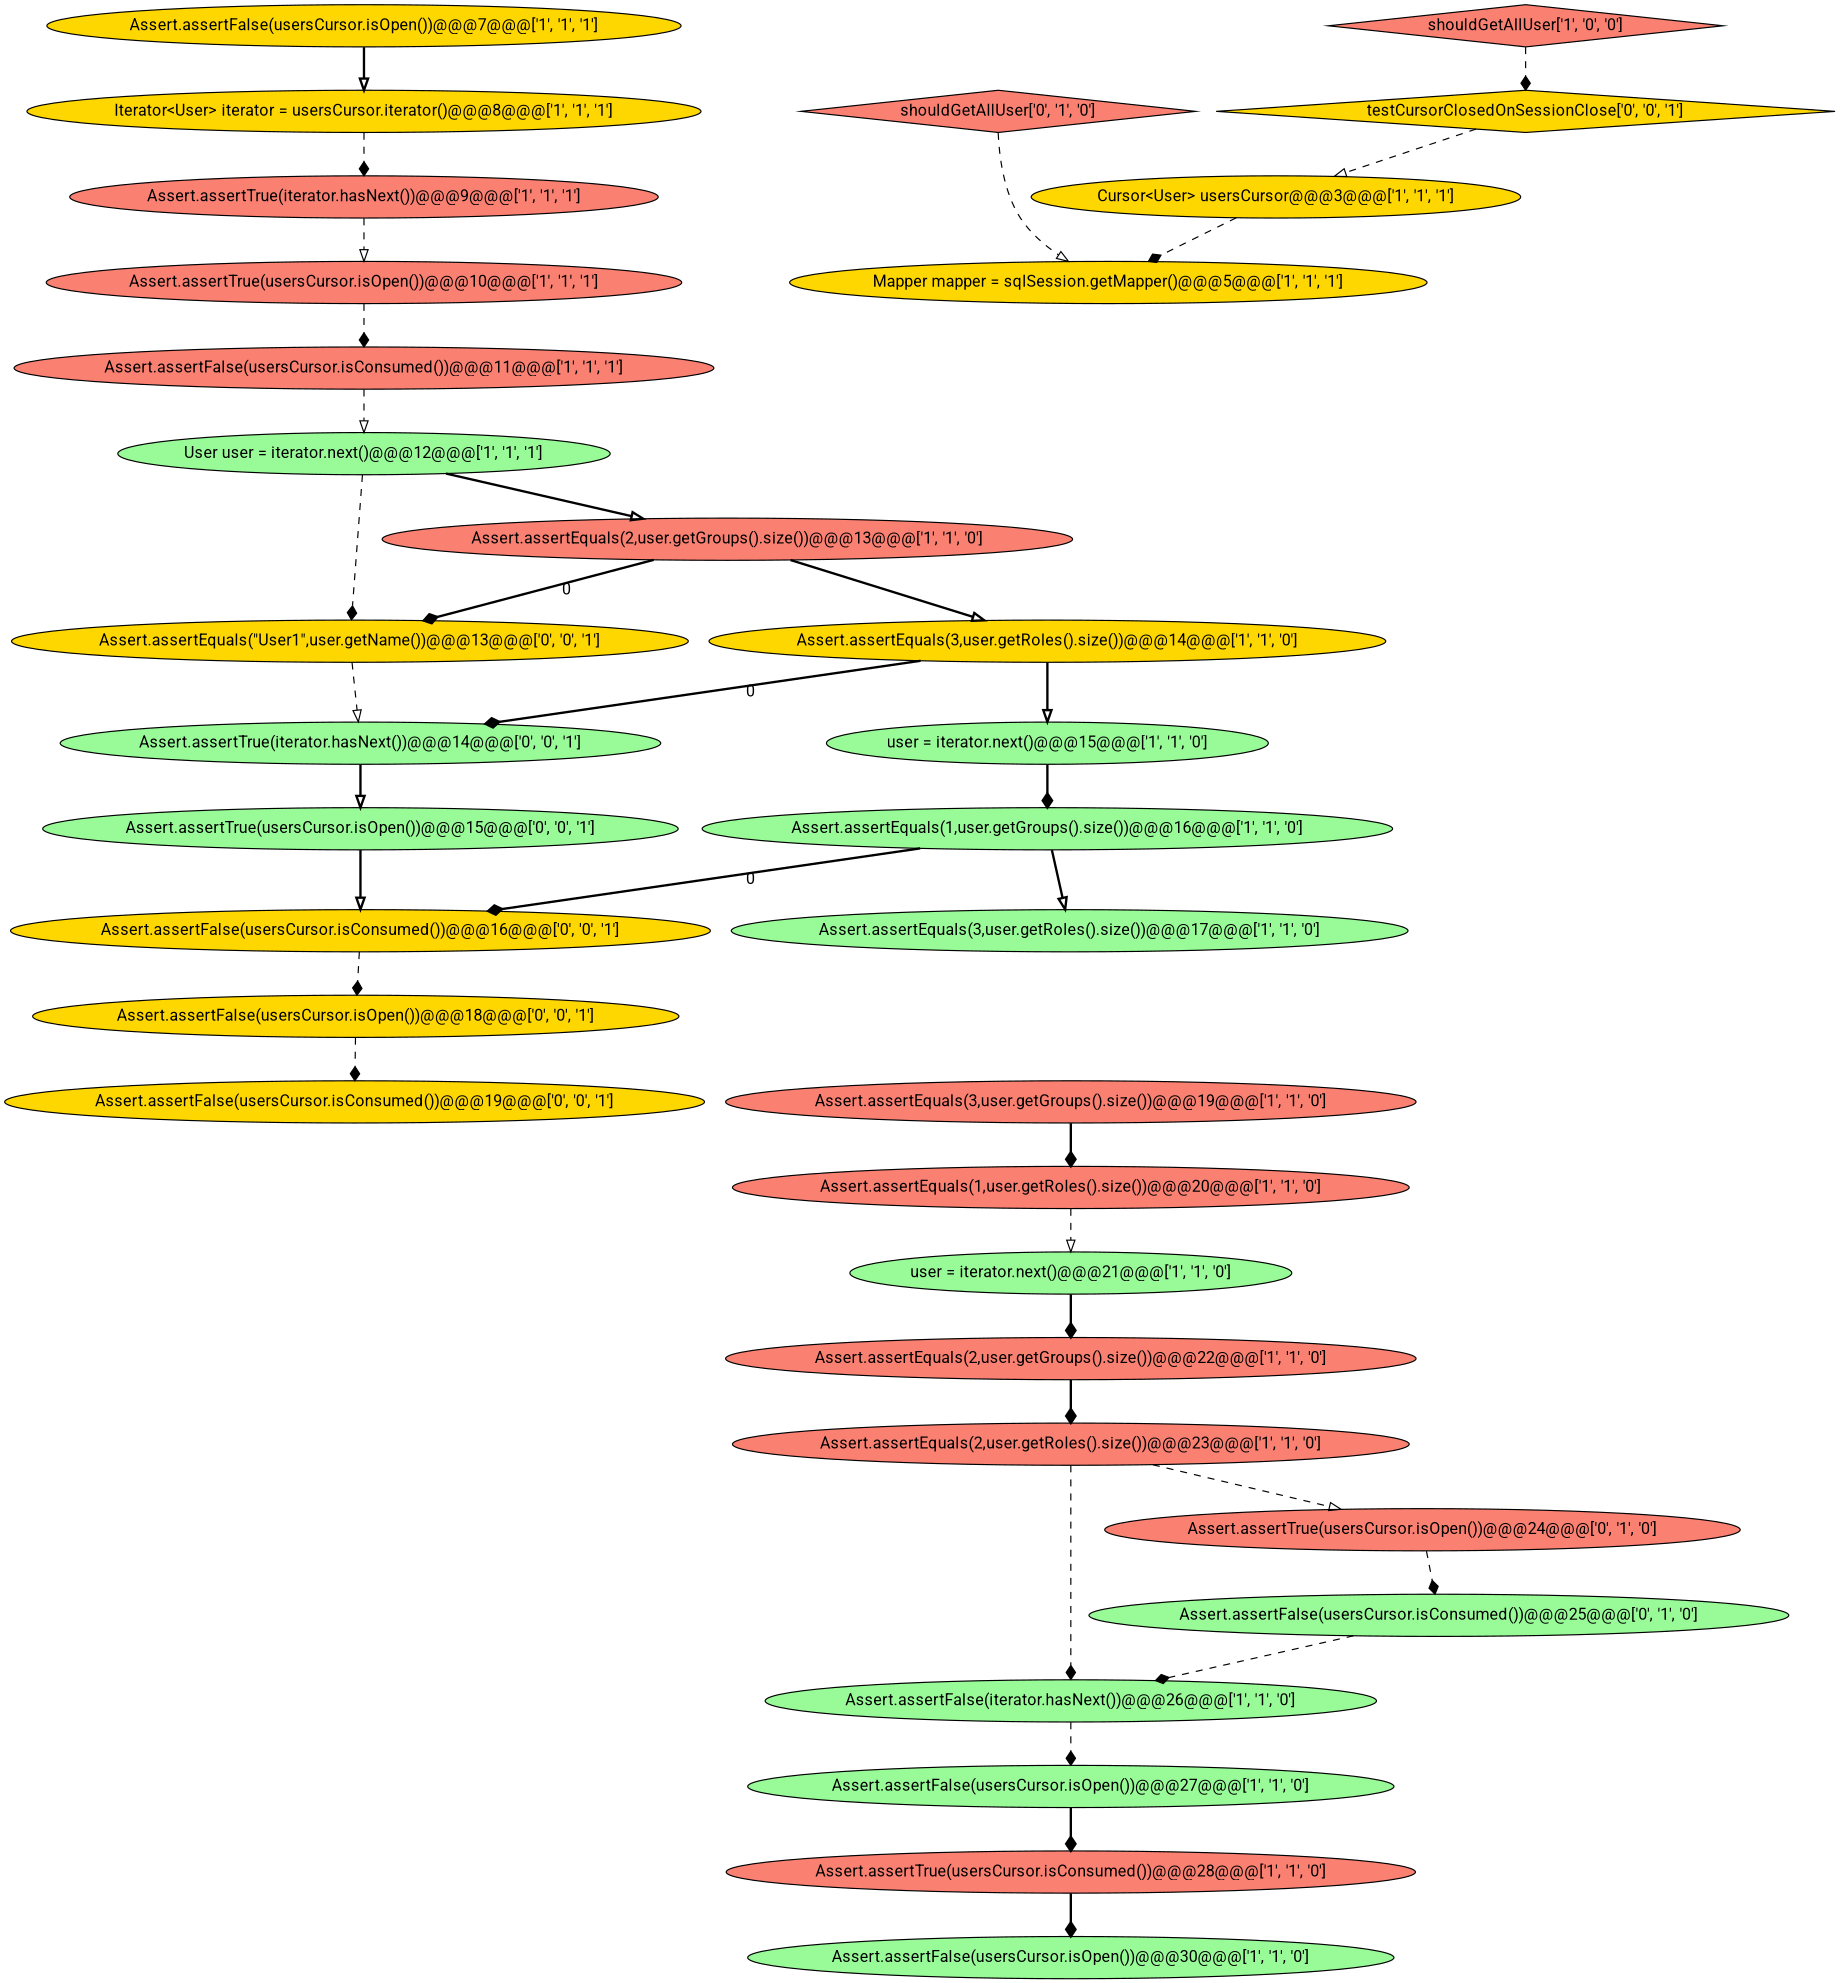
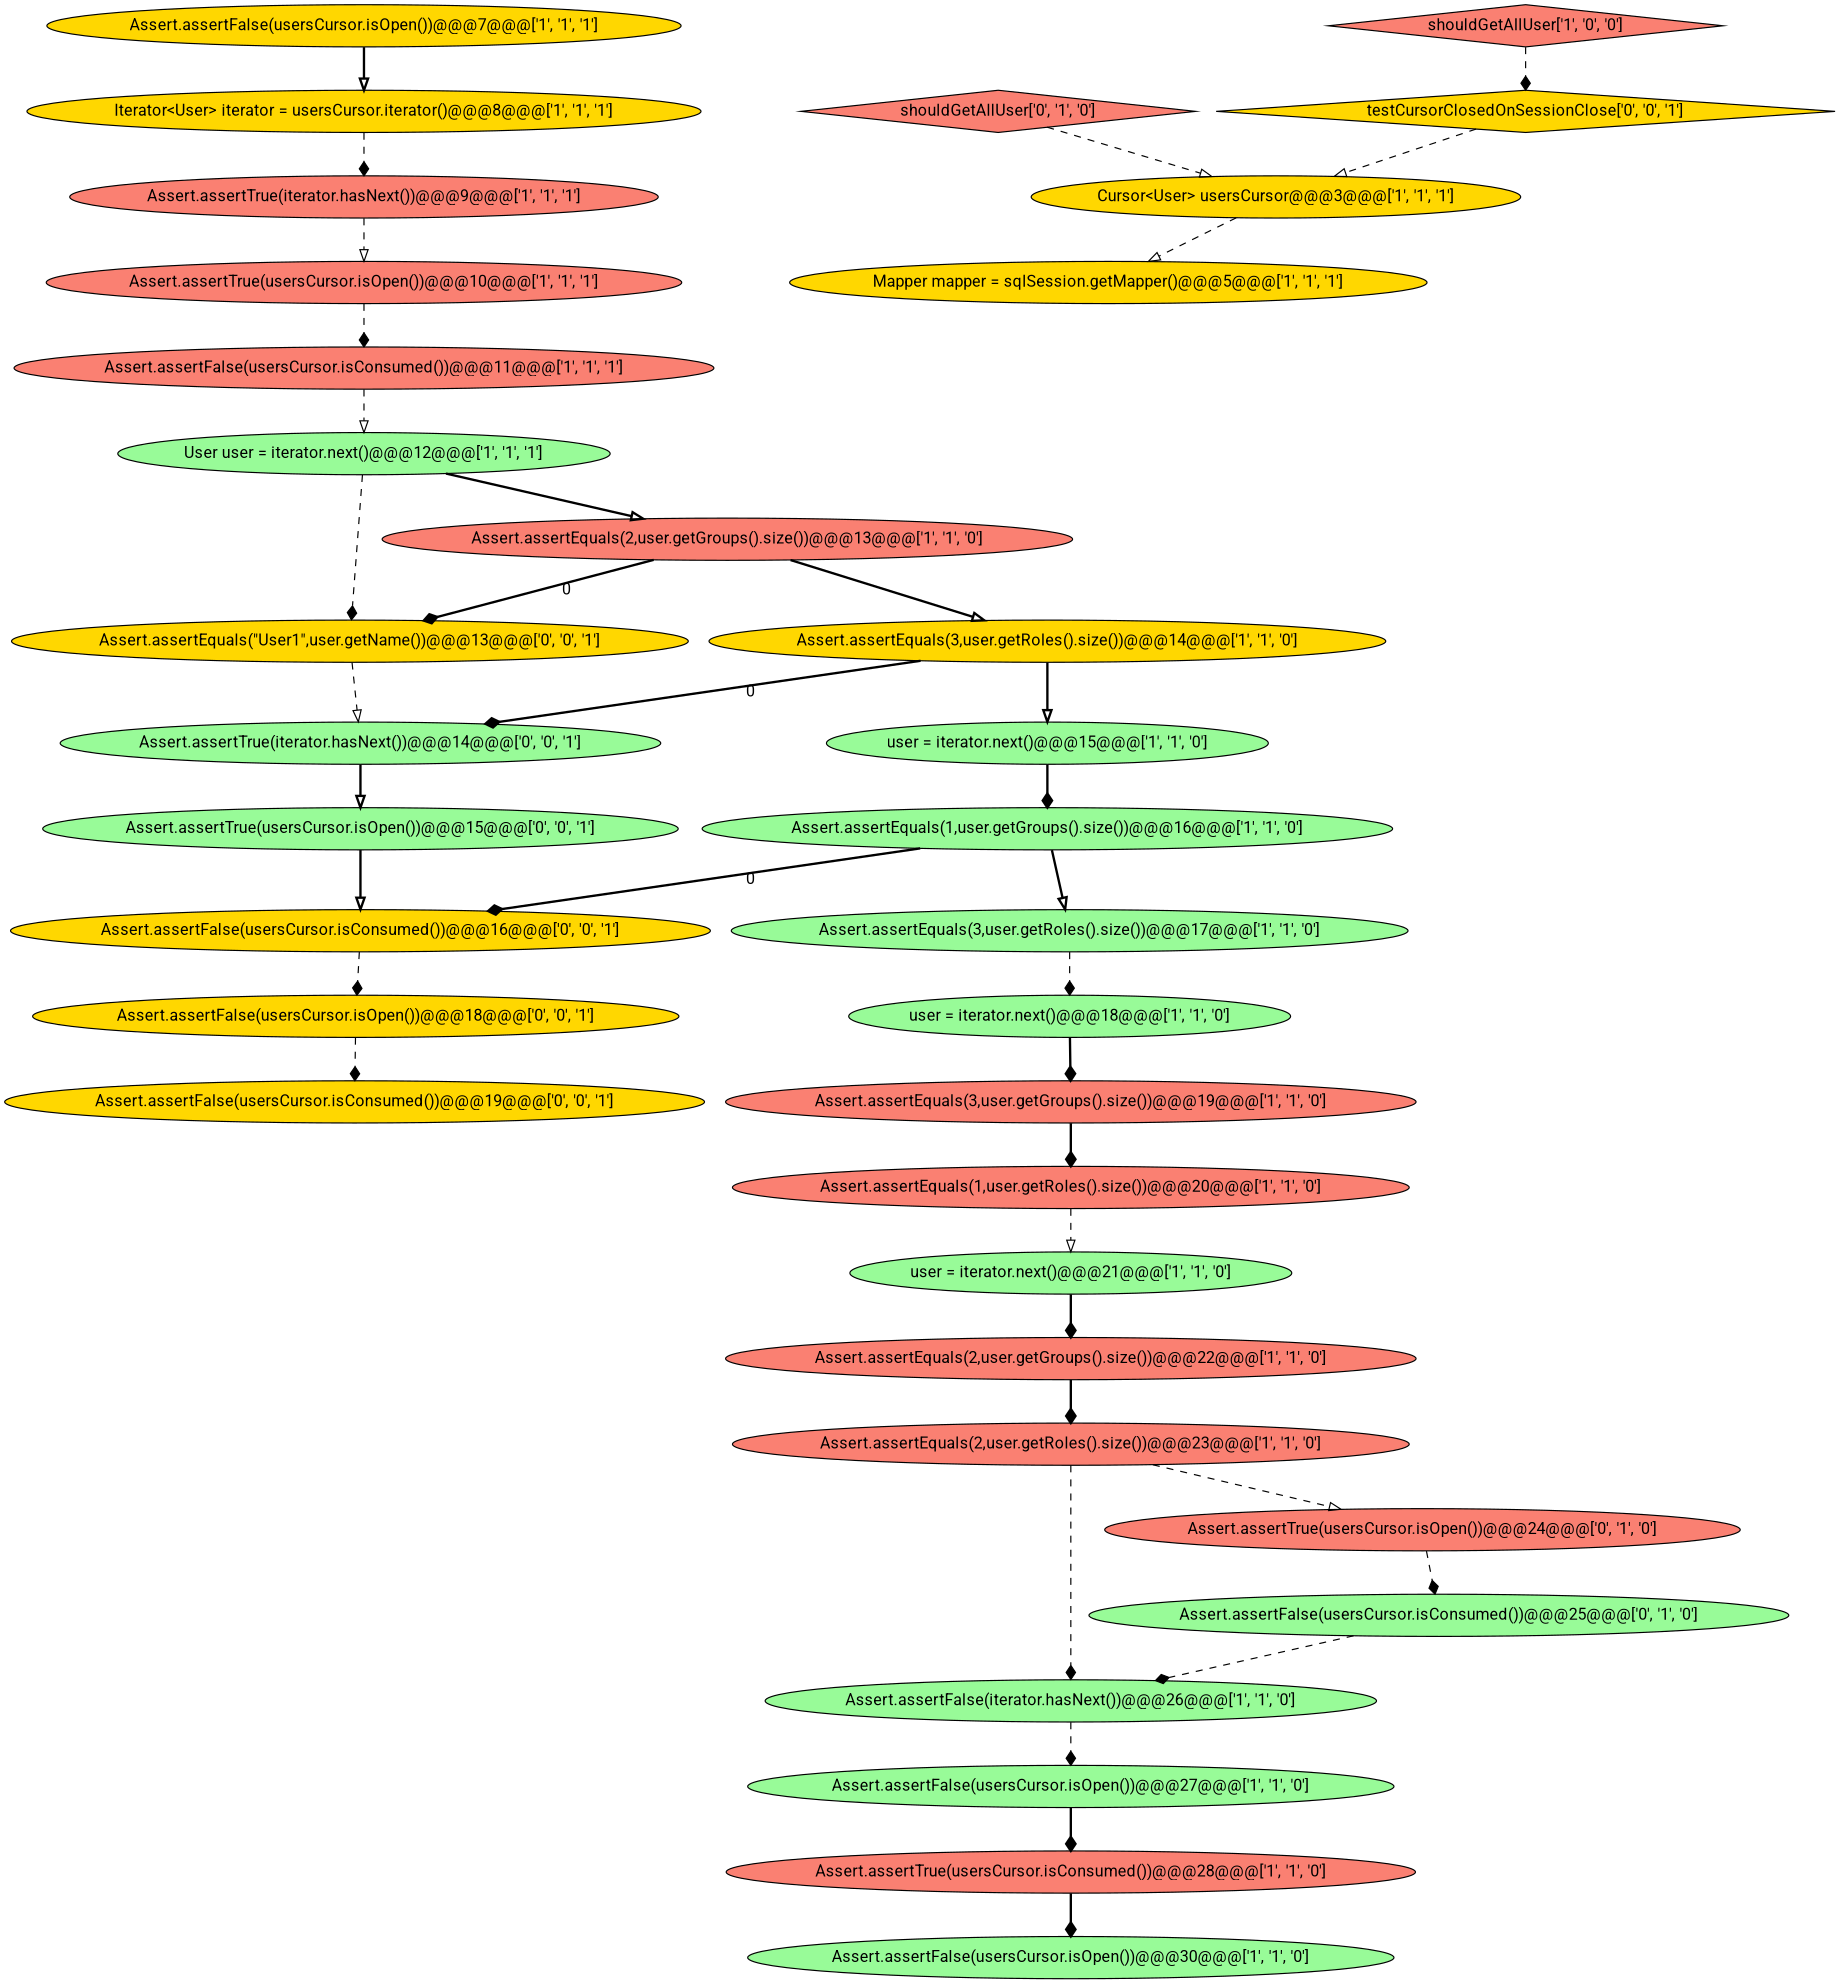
edge "shouldGetAllUser['0', '1', '0']" -> "Mapper mapper = sqlSession.getMapper()@@@5@@@['1', '1', '1']": now "shouldGetAllUser['0', '1', '0']" -> "Cursor<User> usersCursor@@@3@@@['1', '1', '1']"
edge "Cursor<User> usersCursor@@@3@@@['1', '1', '1']" -> "Mapper mapper = sqlSession.getMapper()@@@5@@@['1', '1', '1']": arrowhead diamond -> onormal
node "user = iterator.next()@@@18@@@['1', '1', '0']": added
